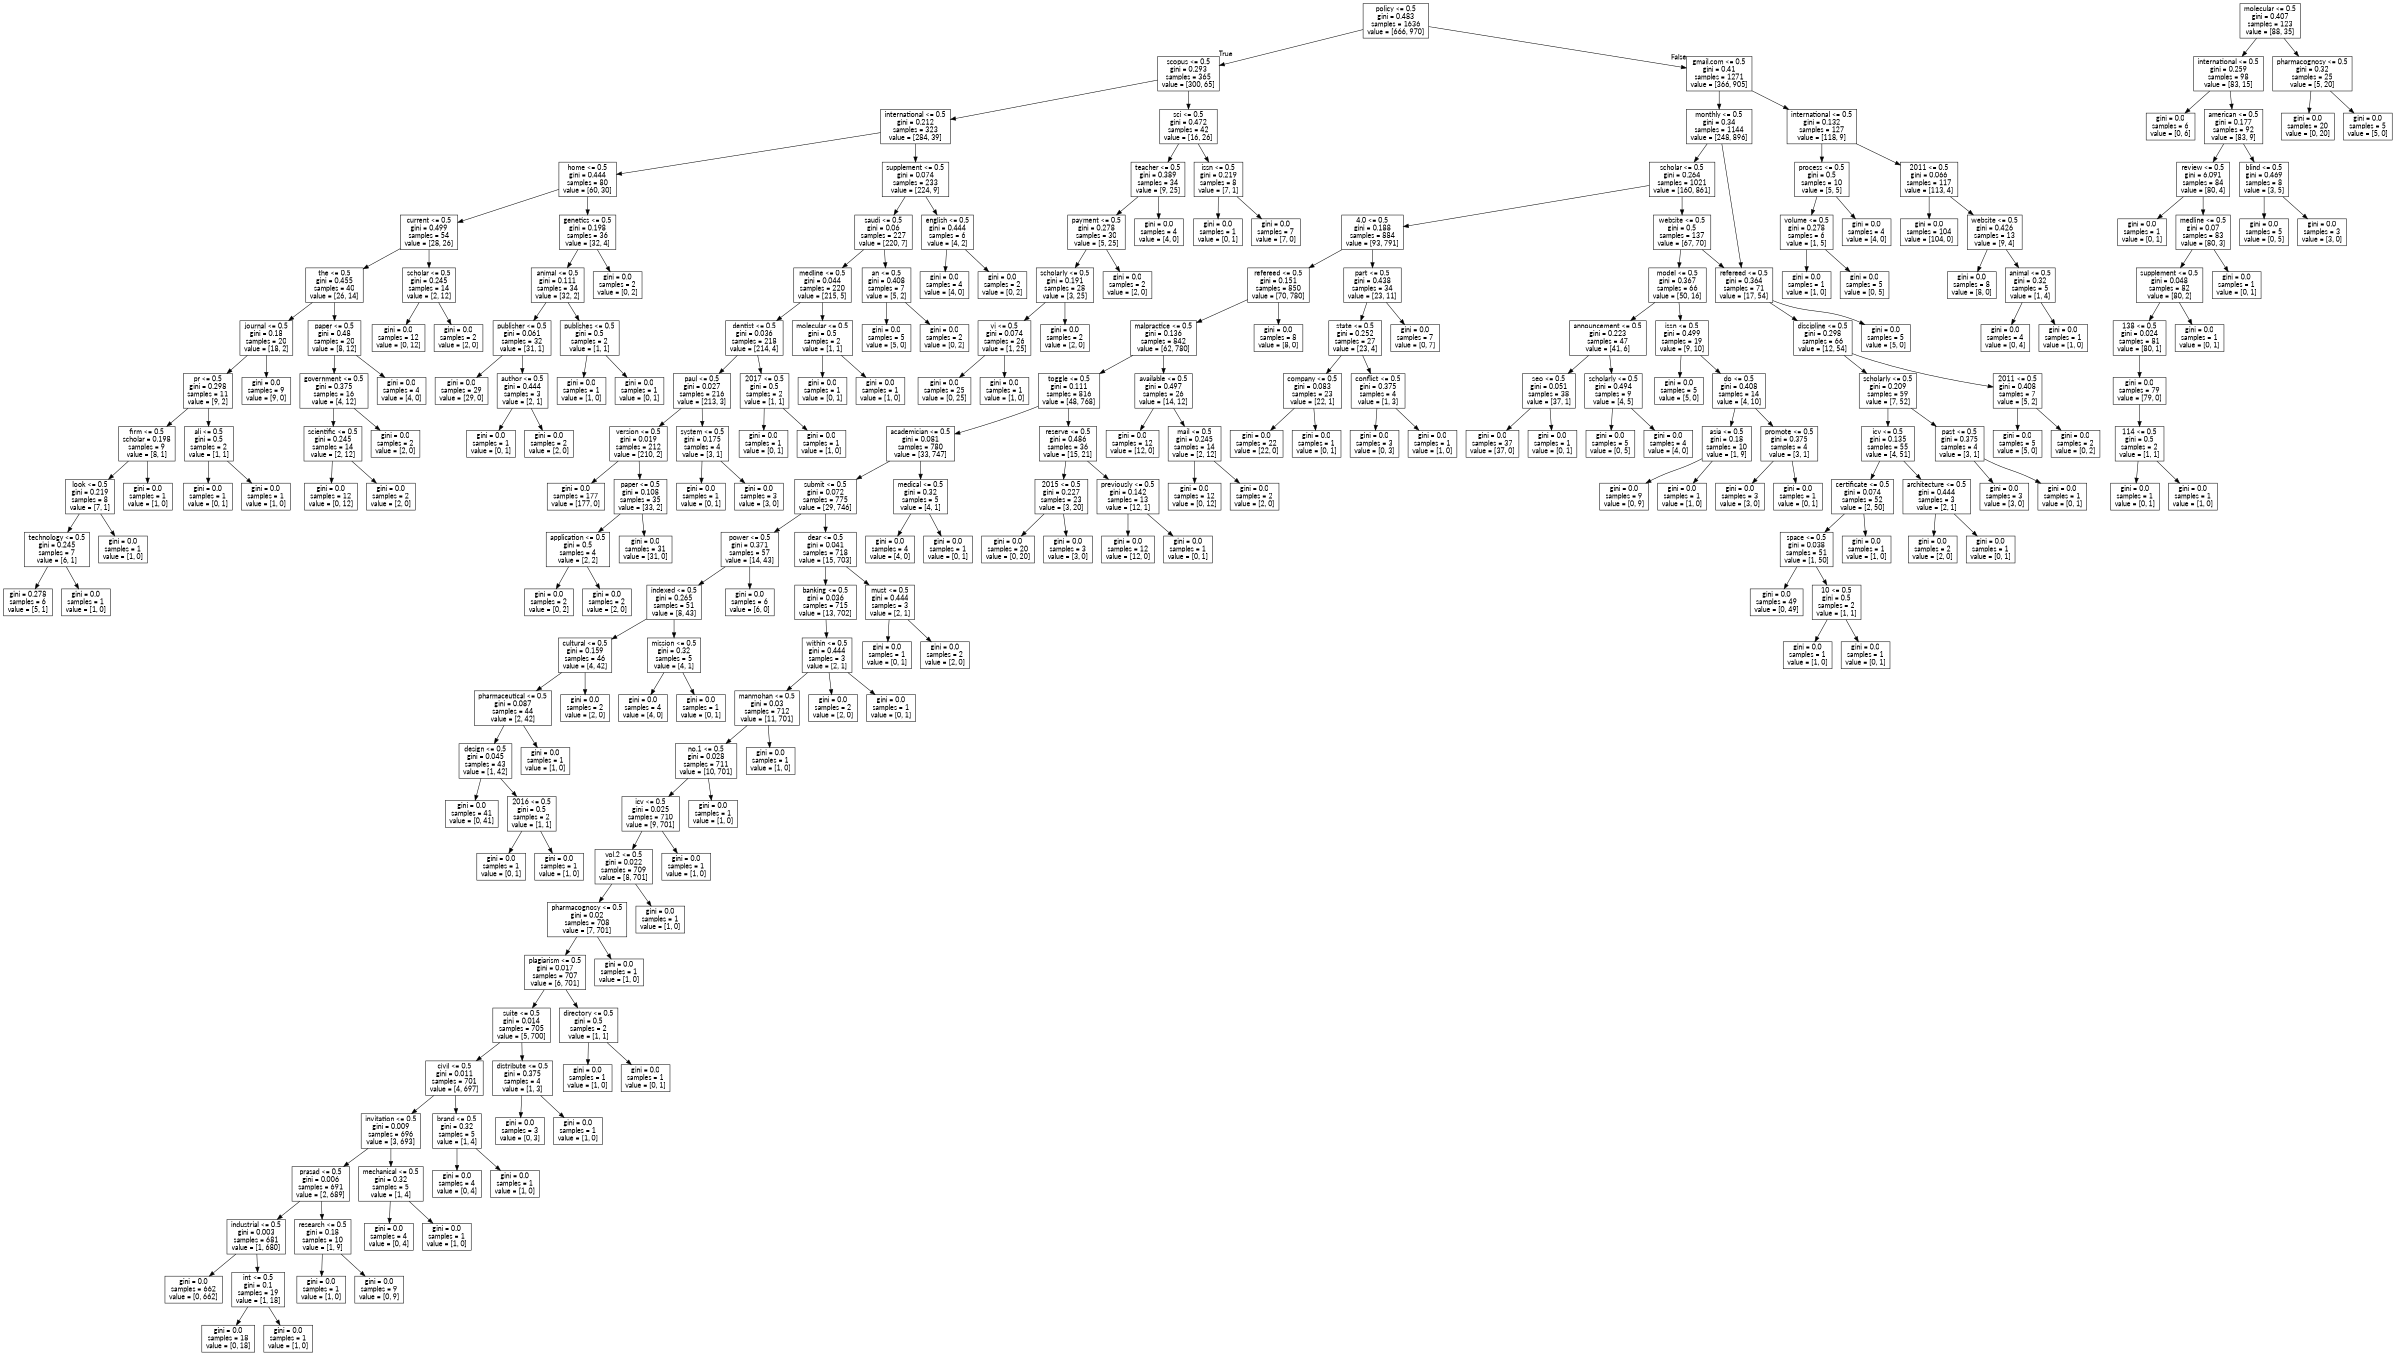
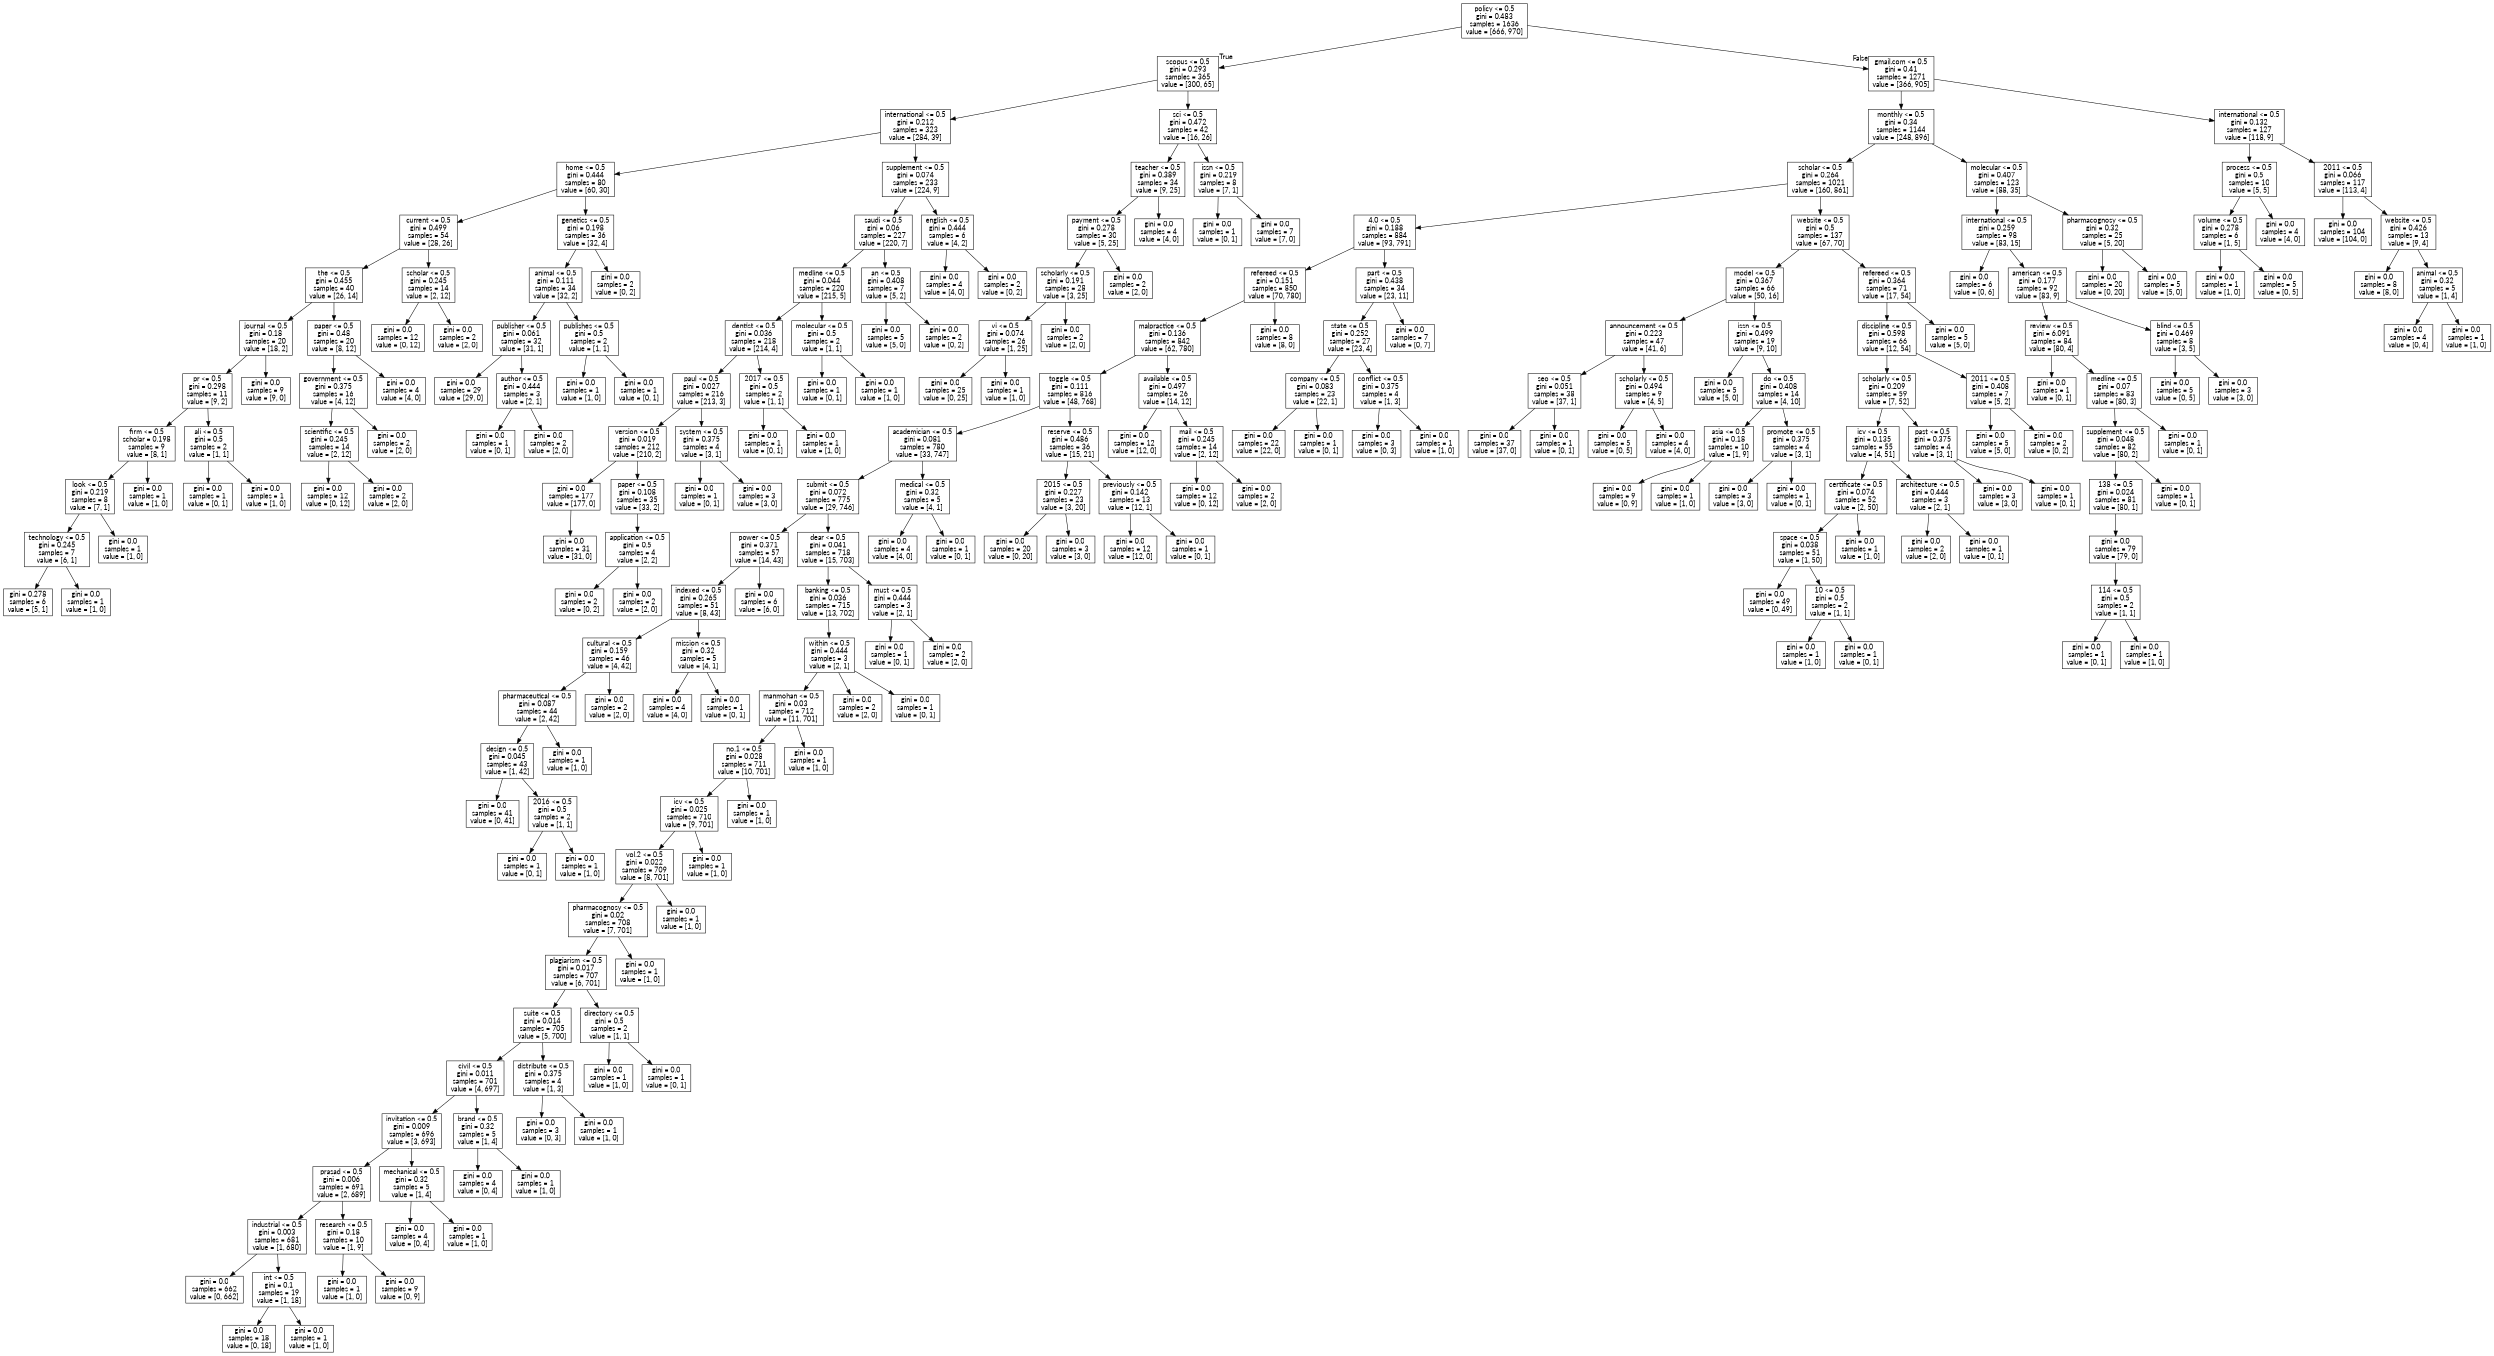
edge "monthly <= 0.5 gini = 0.34 samples = 1144 value = [248, 896]" -> "refereed <= 0.5 gini = 0.364 samples = 71 value = [17, 54]": now "monthly <= 0.5 gini = 0.34 samples = 1144 value = [248, 896]" -> "molecular <= 0.5 gini = 0.407 samples = 123 value = [88, 35]"
node "discipline <= 0.5 gini = 0.298 samples = 66 value = [12, 54]": label "discipline <= 0.5 gini = 0.298 samples = 66 value = [12, 54]" -> "discipline <= 0.5 gini = 0.598 samples = 66 value = [12, 54]"
node "system <= 0.5 gini = 0.175 samples = 4 value = [3, 1]": label "system <= 0.5 gini = 0.175 samples = 4 value = [3, 1]" -> "system <= 0.5 gini = 0.375 samples = 4 value = [3, 1]"
edge "paper <= 0.5 gini = 0.108 samples = 35 value = [33, 2]" -> "gini = 0.0 samples = 31 value = [31, 0]": now "gini = 0.0 samples = 177 value = [177, 0]" -> "gini = 0.0 samples = 31 value = [31, 0]"
